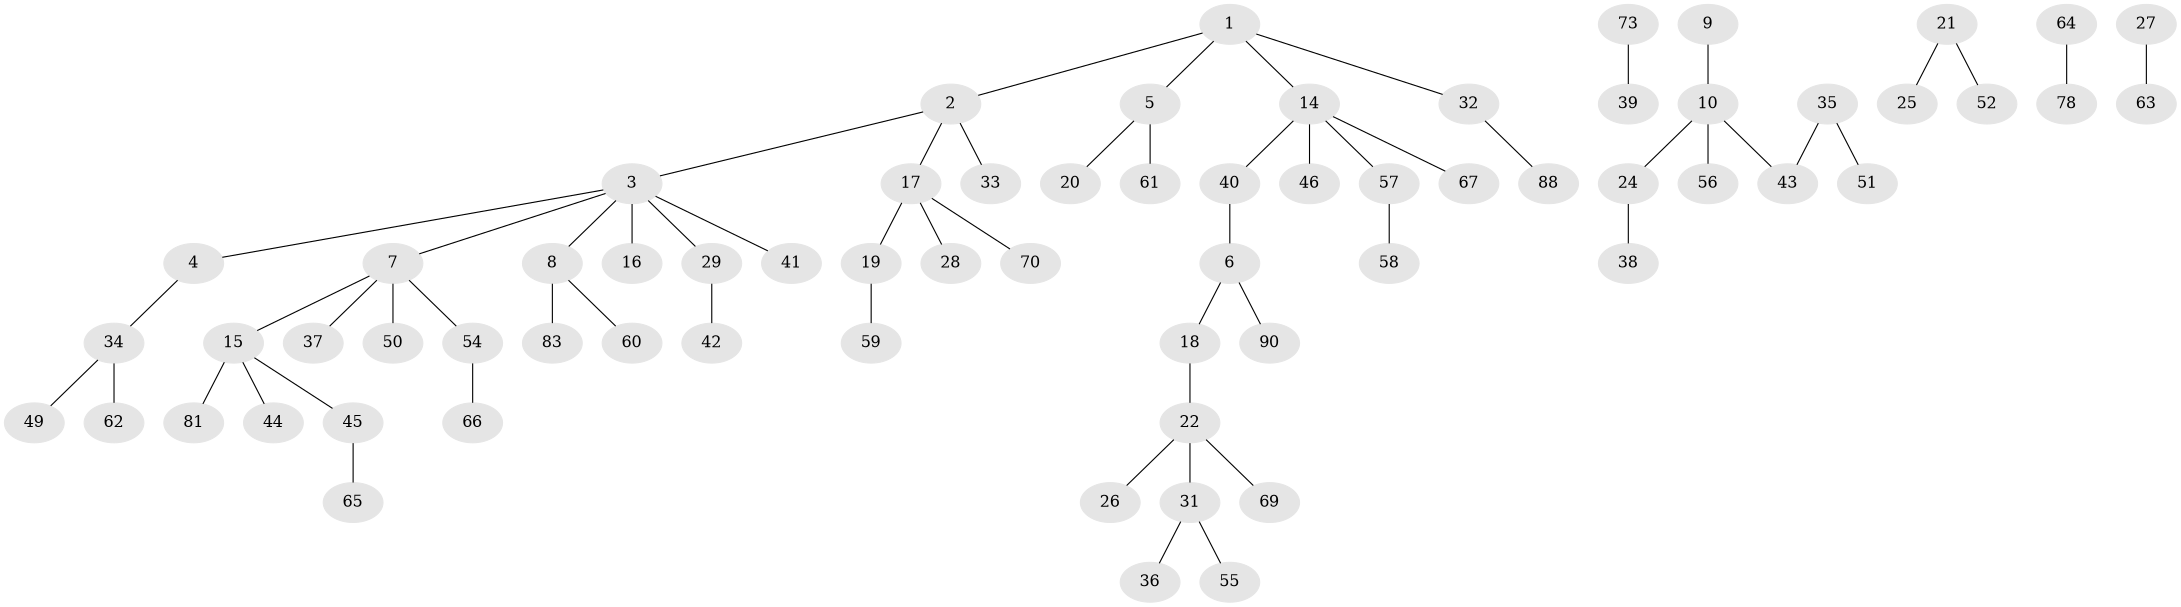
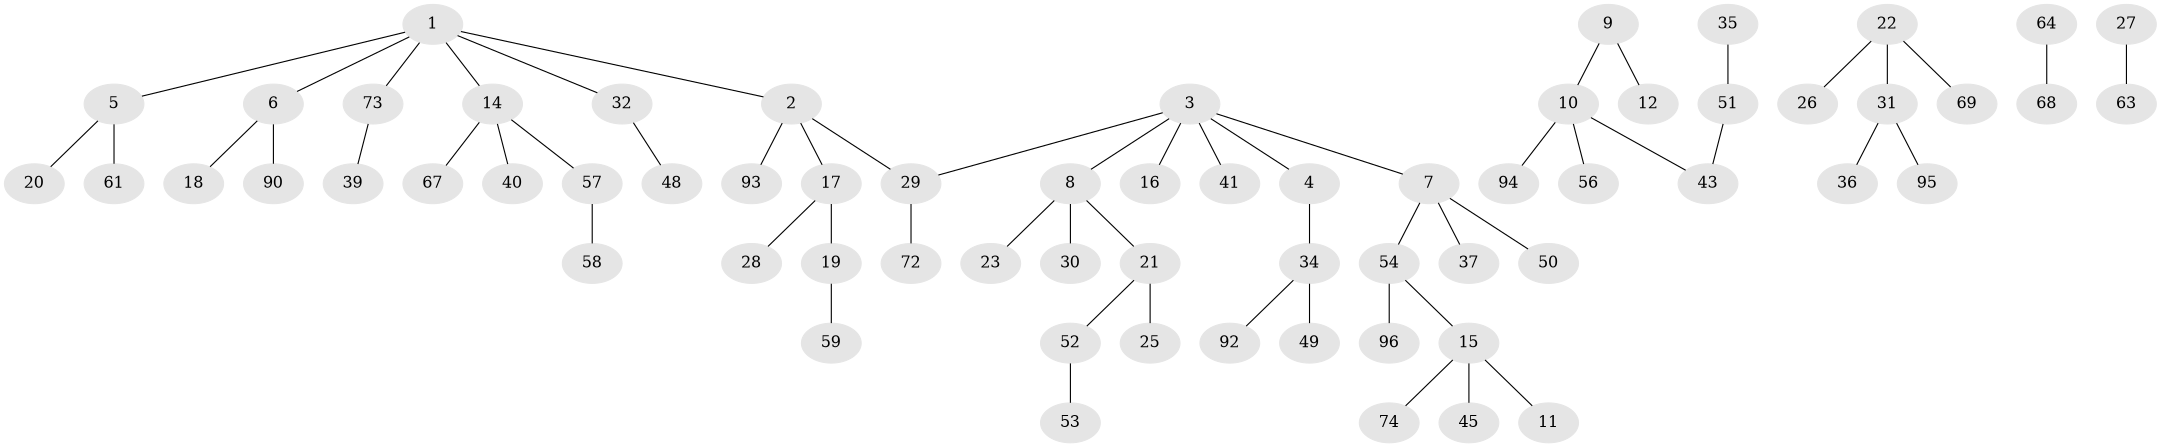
edge "1" -- "73": added
node "12": added
node "78": label "78" -> "68"
edge "2" -- "3": now "2" -- "29"
edge "35" -- "43": now "51" -- "43"
node "33": label "33" -> "93"
node "46": removed
node "88": label "88" -> "48"
node "24": label "24" -> "94"
edge "8" -- "21": added
edge "40" -- "6": now "1" -- "6"
node "70": removed
node "38": removed
edge "7" -- "15": now "54" -- "15"
node "83": label "83" -> "23"
node "60": label "60" -> "30"
node "42": label "42" -> "72"
edge "18" -- "22": removed
node "62": label "62" -> "92"
node "81": label "81" -> "11"
node "44": label "44" -> "74"
node "66": label "66" -> "96"
node "53": added
node "65": removed
node "55": label "55" -> "95"
